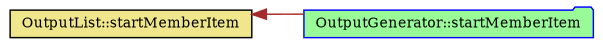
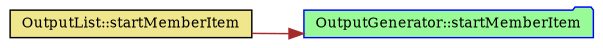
edge "OutputGenerator::startMemberItem" -> "OutputList::startMemberItem": reversed
